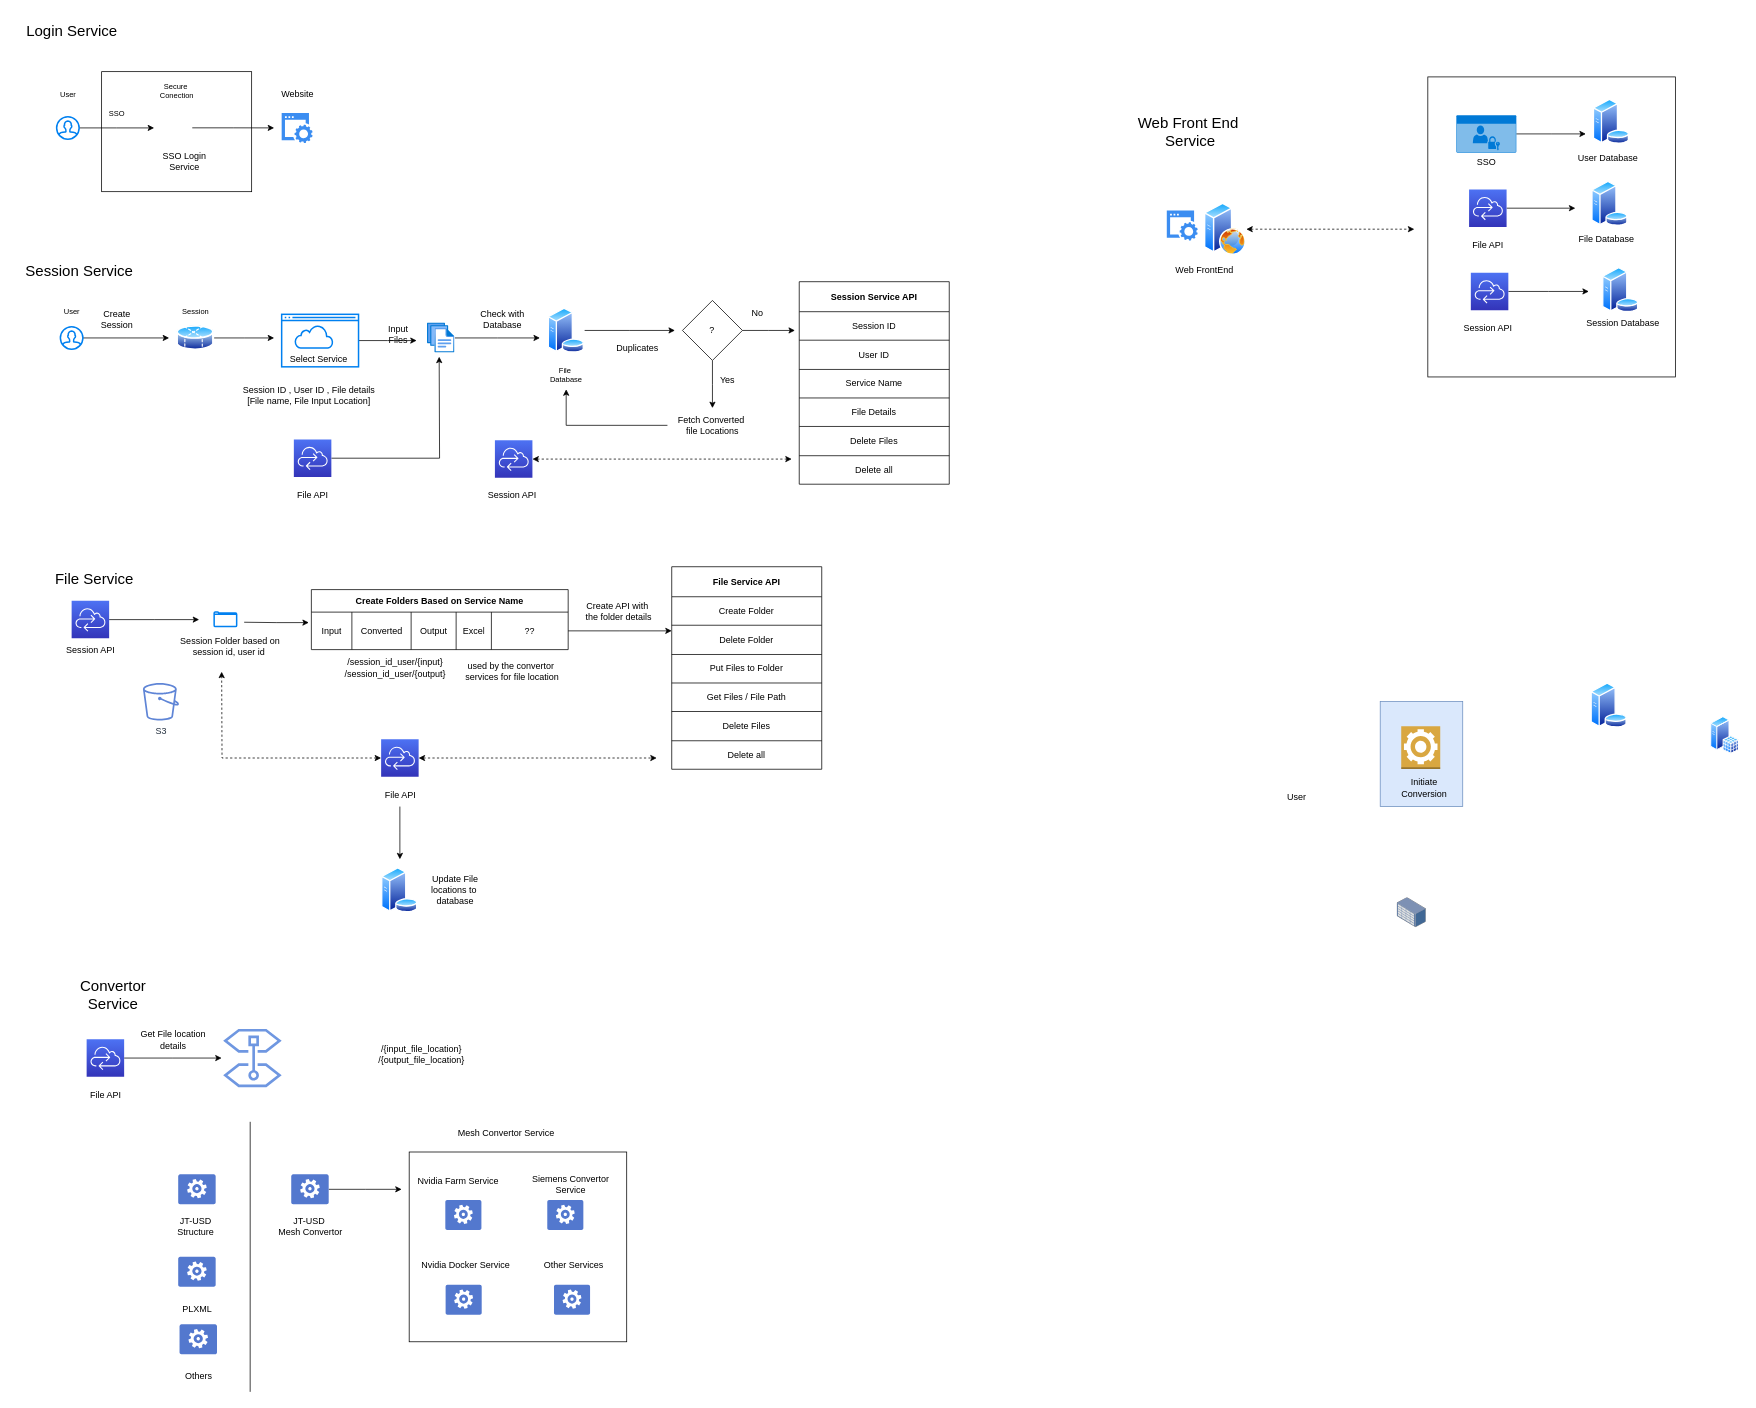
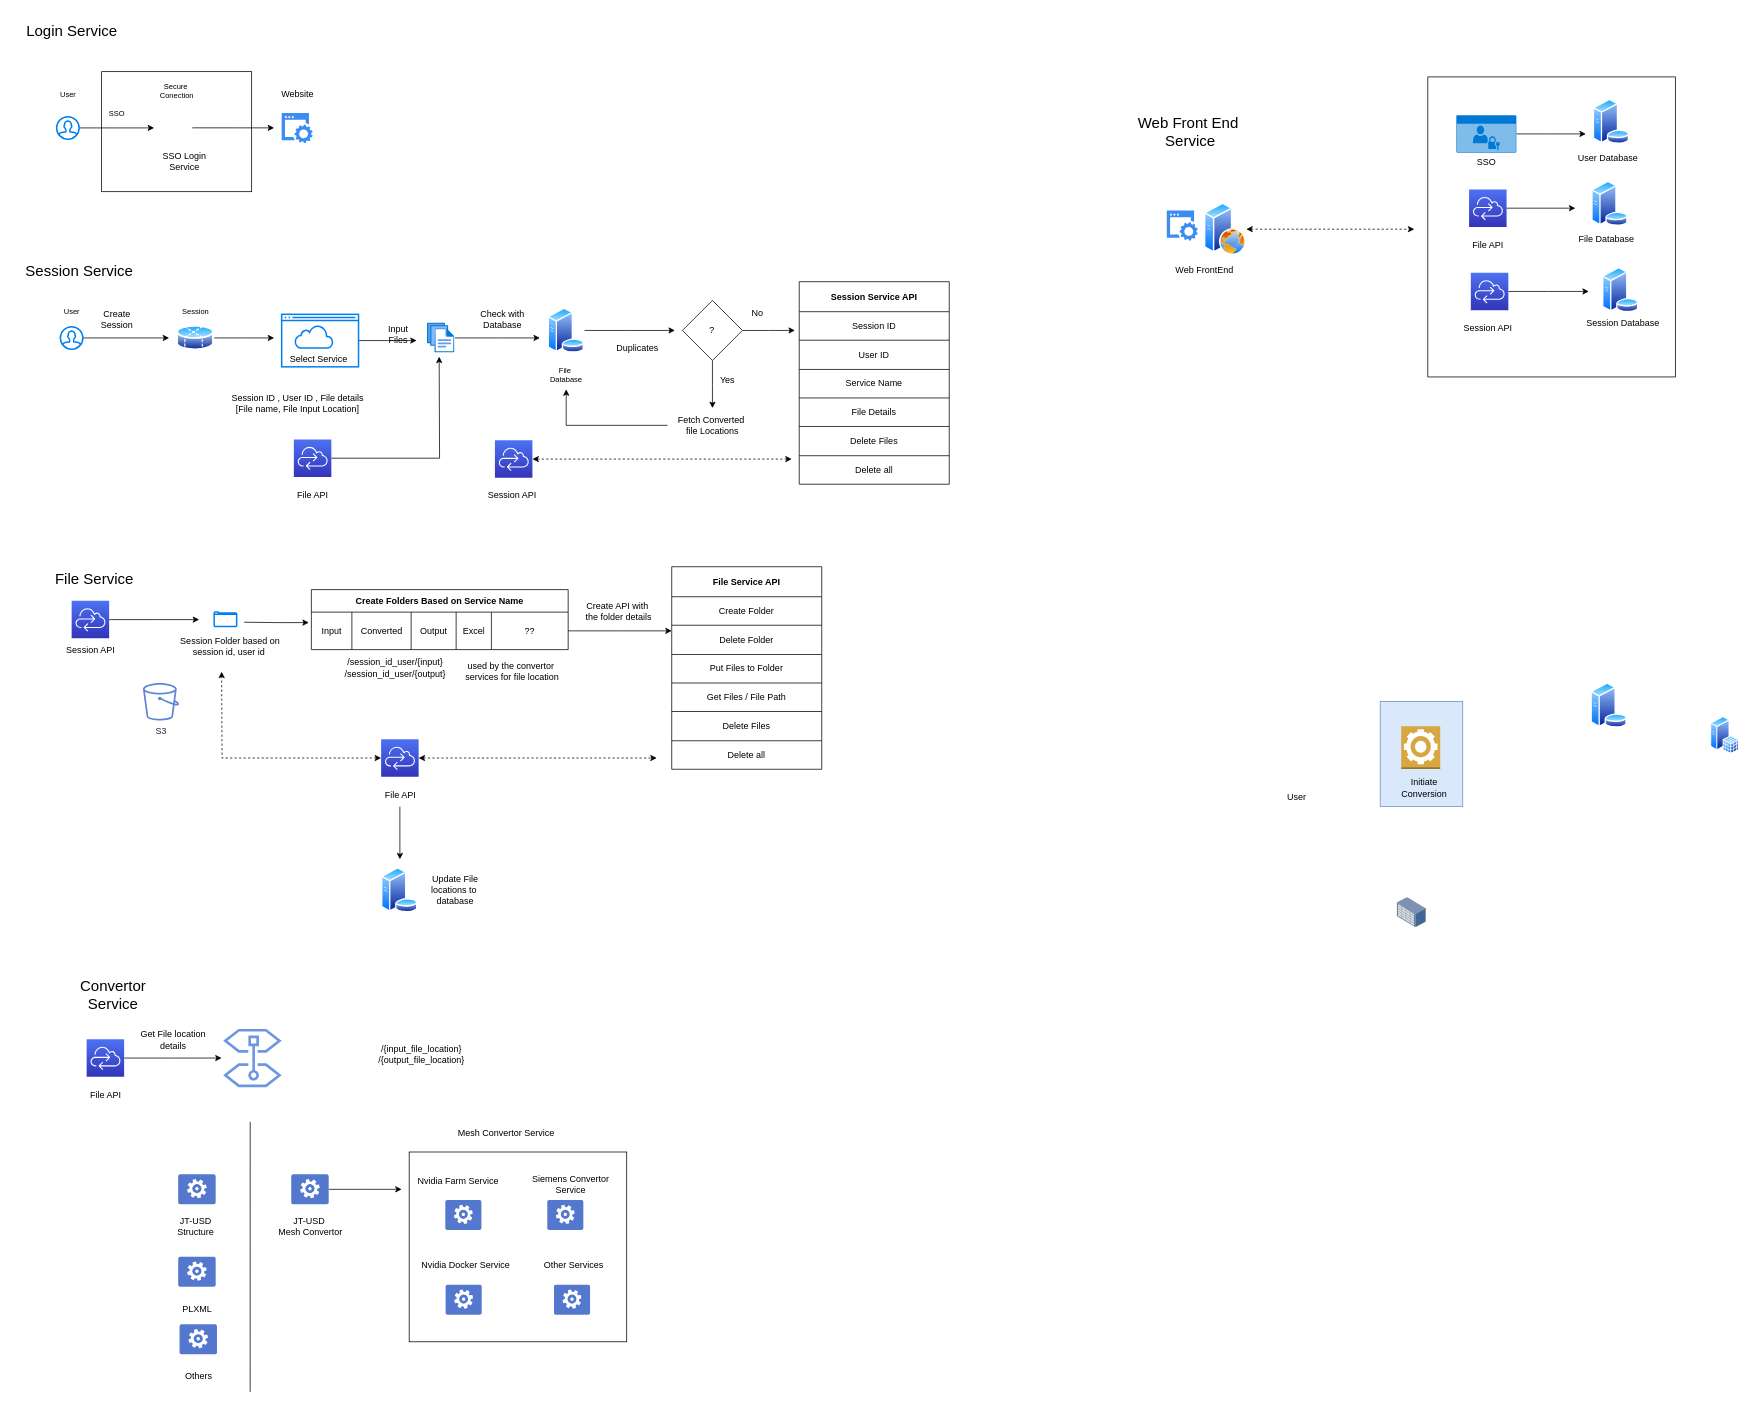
node "Session ID , User ID , File details [File name, File Input Location]": moved (309, 395) -> (297, 403)
